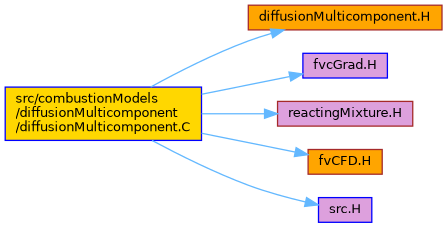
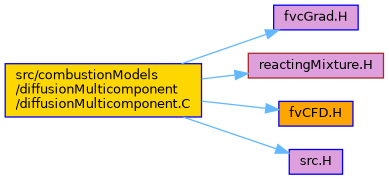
node "diffusionMulticomponent.H": removed
node "fvCFD.H": color brown -> blue
